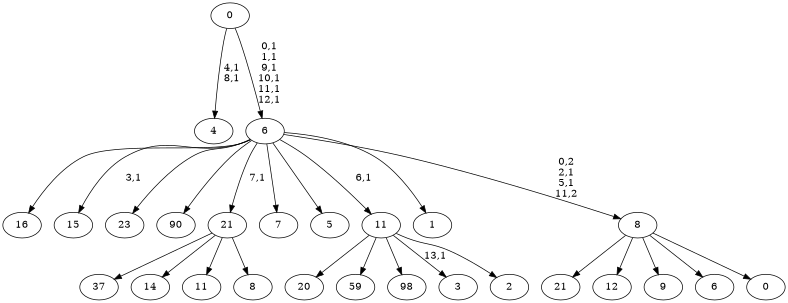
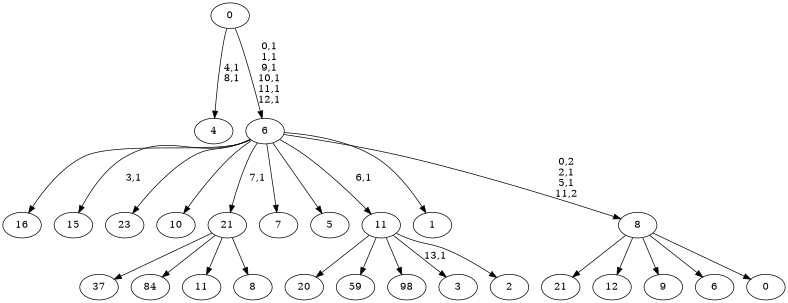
node "90": label "90" -> "10"
node "14": label "14" -> "84"
